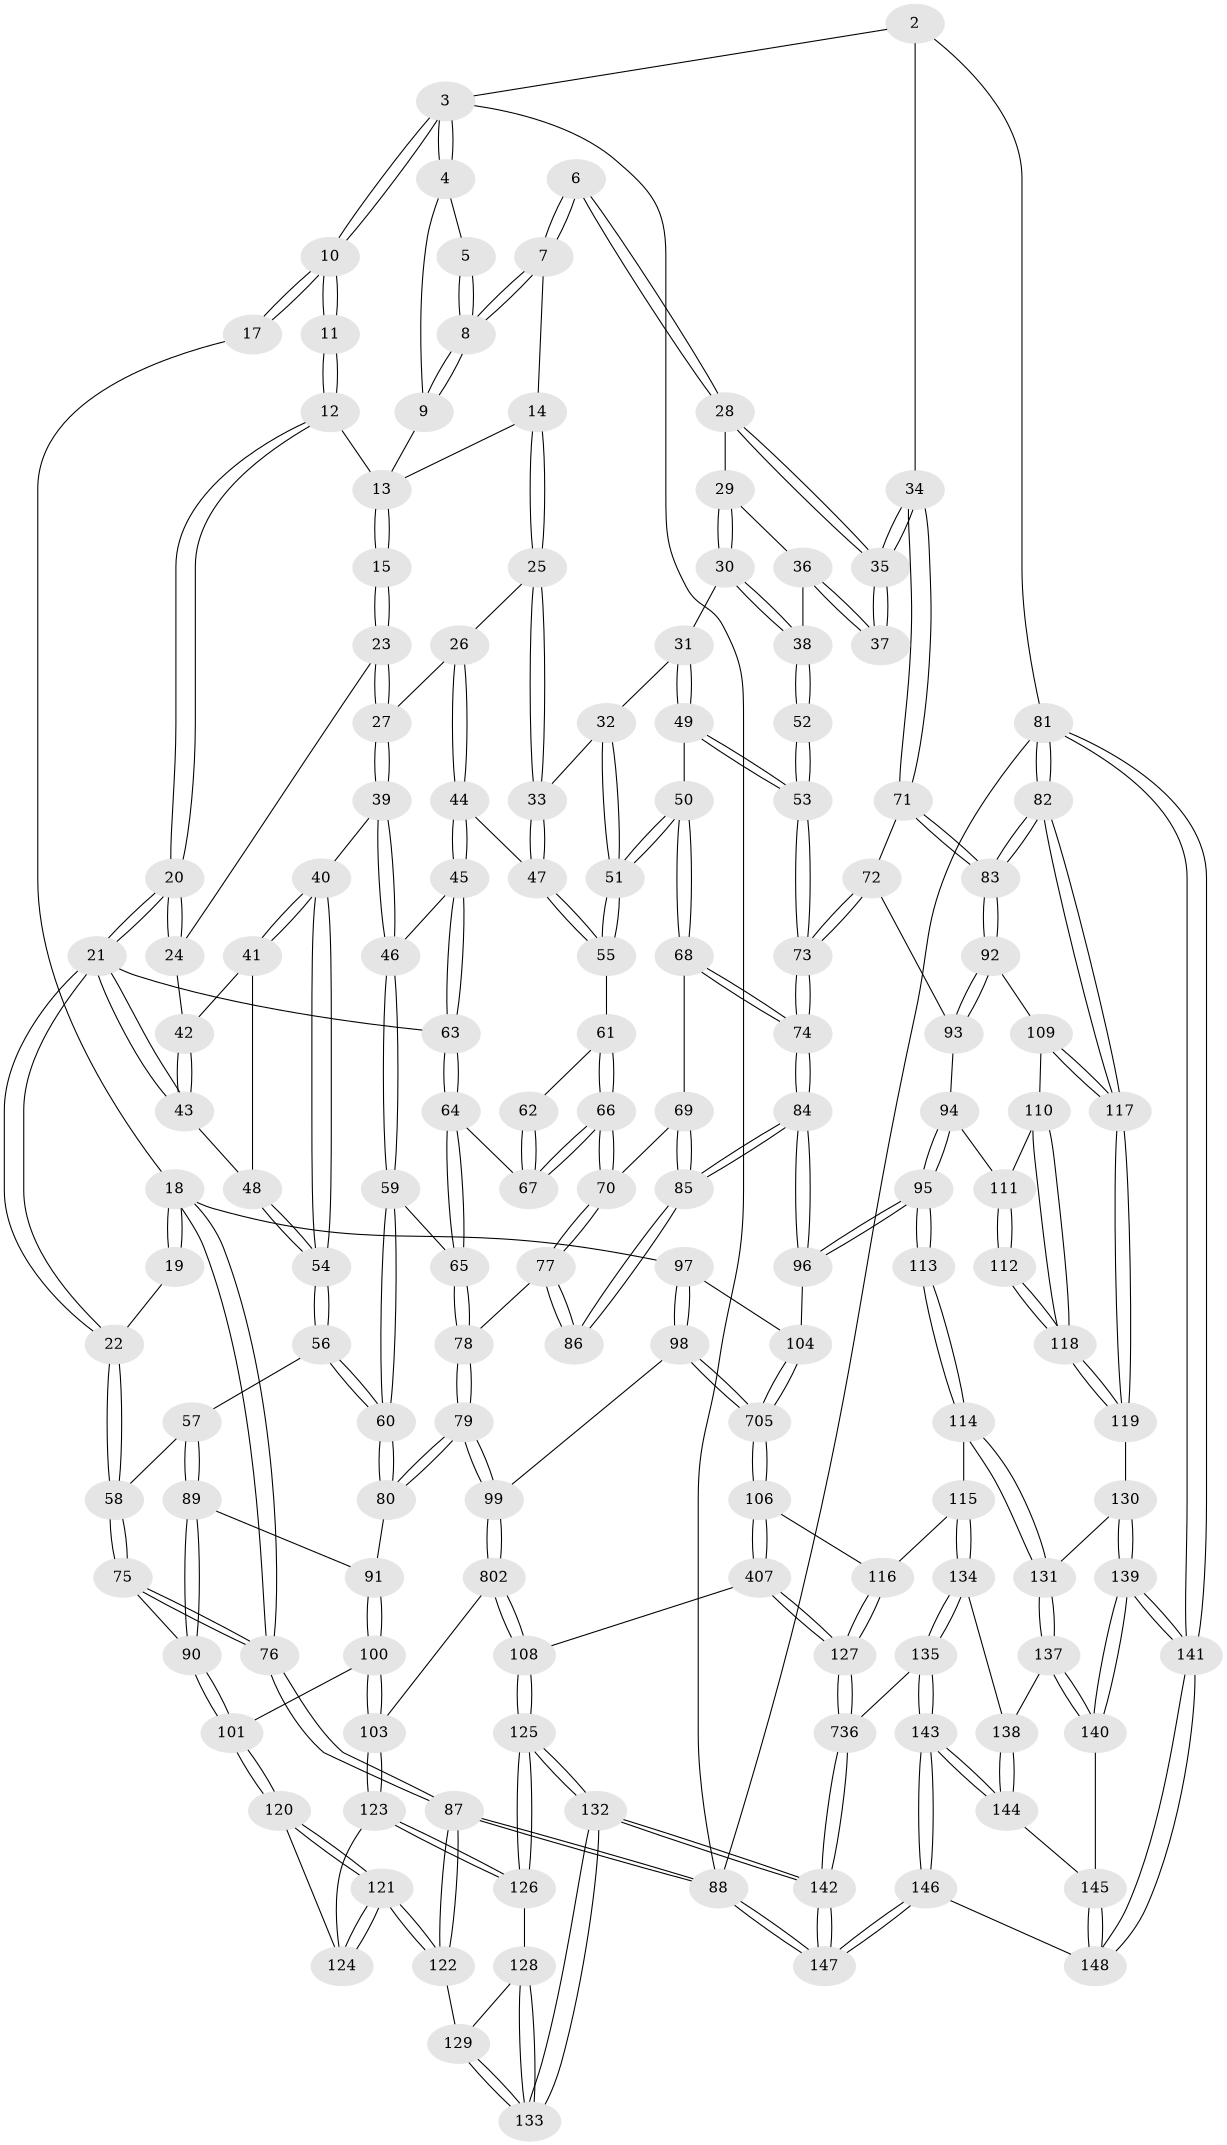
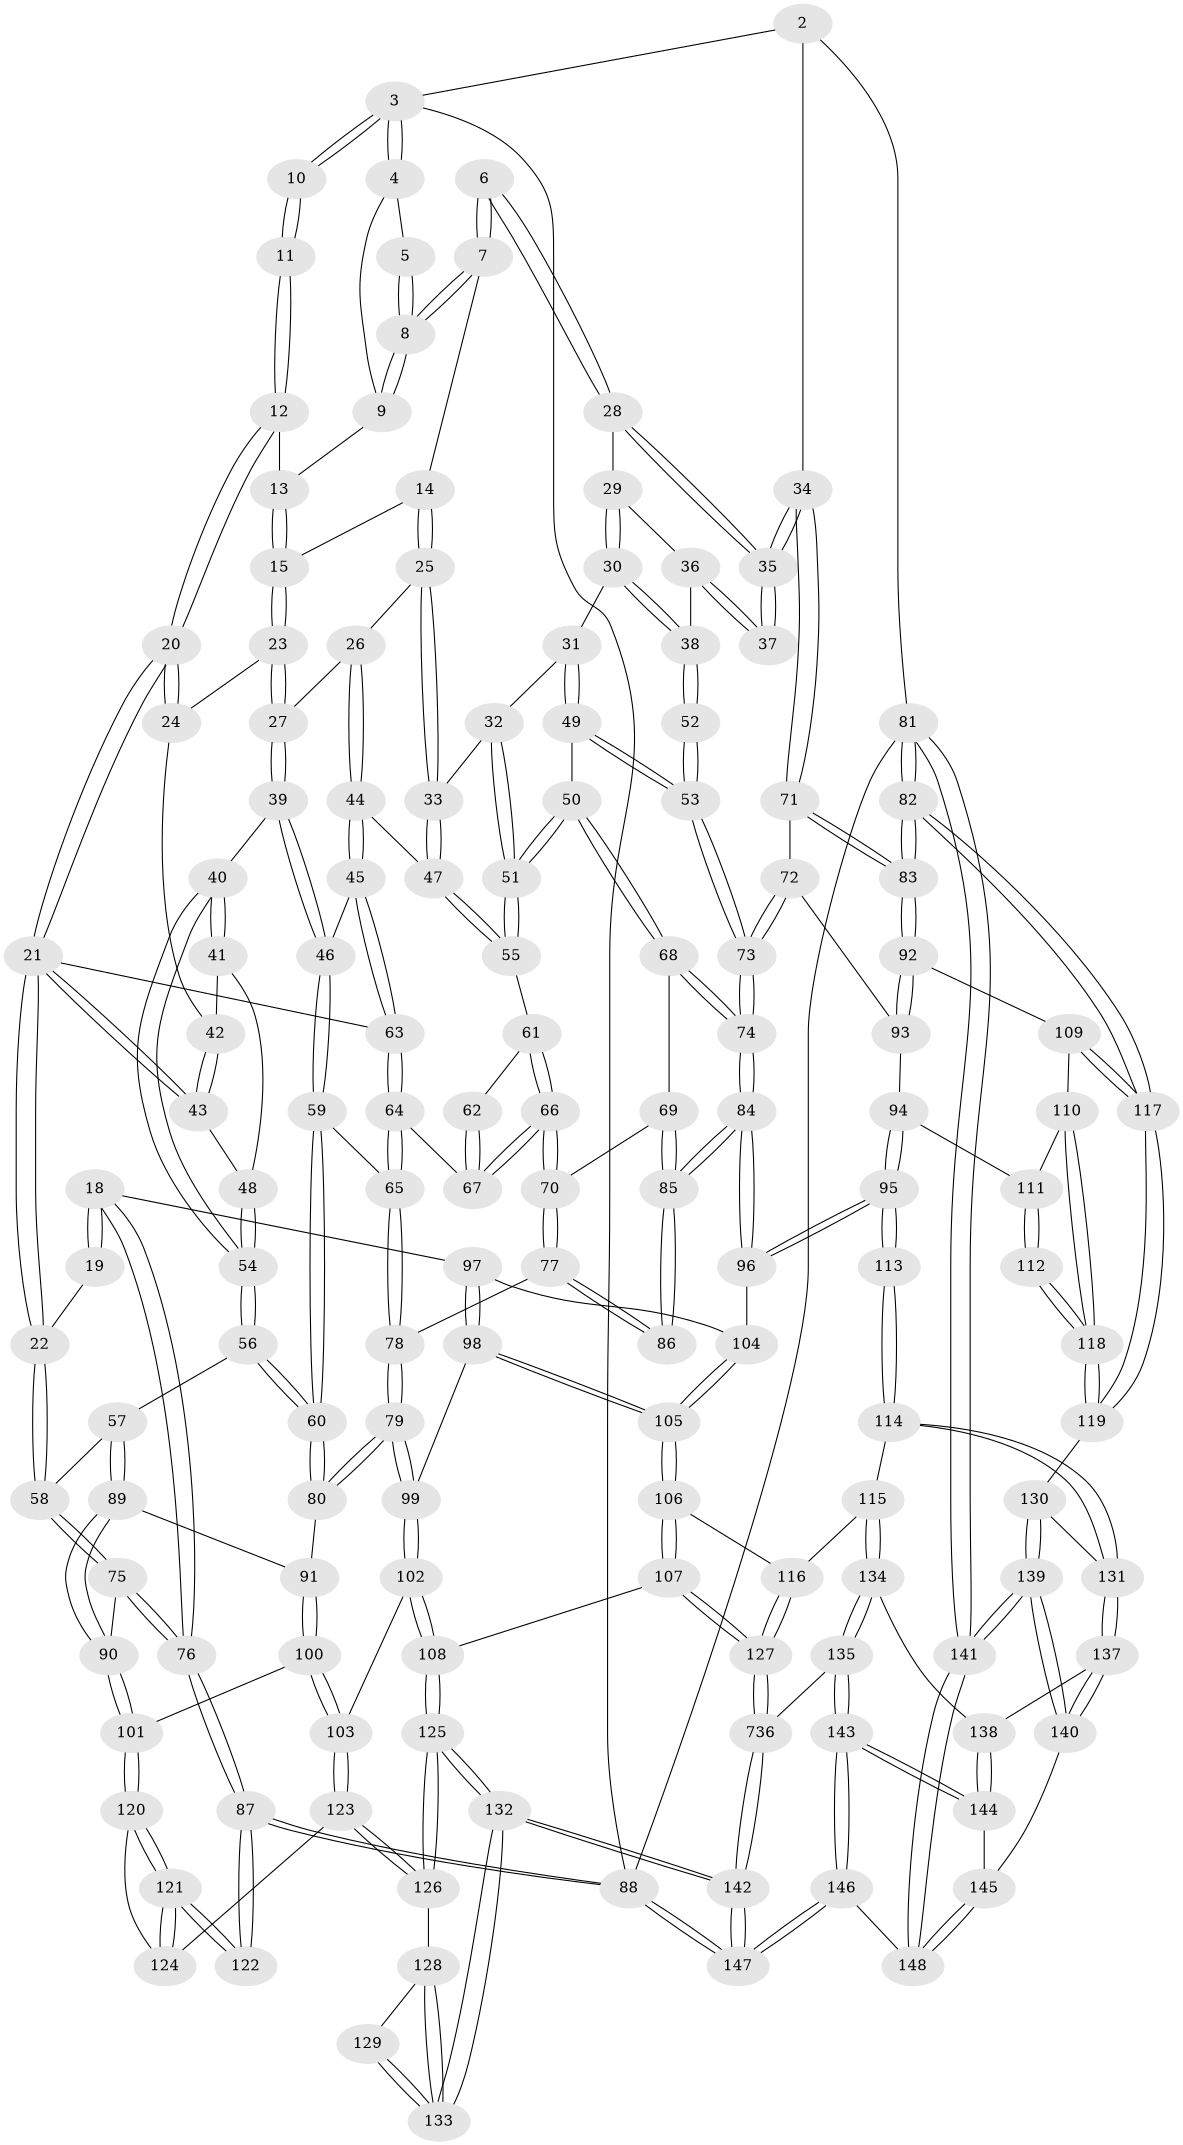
node "17": removed
edge "14" -- "13": now "14" -- "15"
node "705": label "705" -> "105"
node "802": label "802" -> "102"
node "407": label "407" -> "107"
edge "122" -- "129": removed
